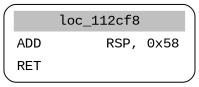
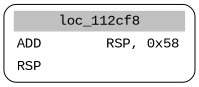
node "loc_112cf8": text "RET" -> "RSP"
